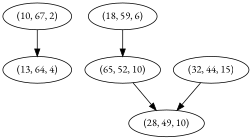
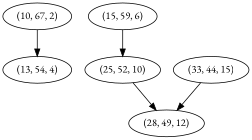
node "(18, 59, 6)": label "(18, 59, 6)" -> "(15, 59, 6)"
node "(13, 64, 4)": label "(13, 64, 4)" -> "(13, 54, 4)"
node "(65, 52, 10)": label "(65, 52, 10)" -> "(25, 52, 10)"
node "(32, 44, 15)": label "(32, 44, 15)" -> "(33, 44, 15)"
node "(28, 49, 10)": label "(28, 49, 10)" -> "(28, 49, 12)"
